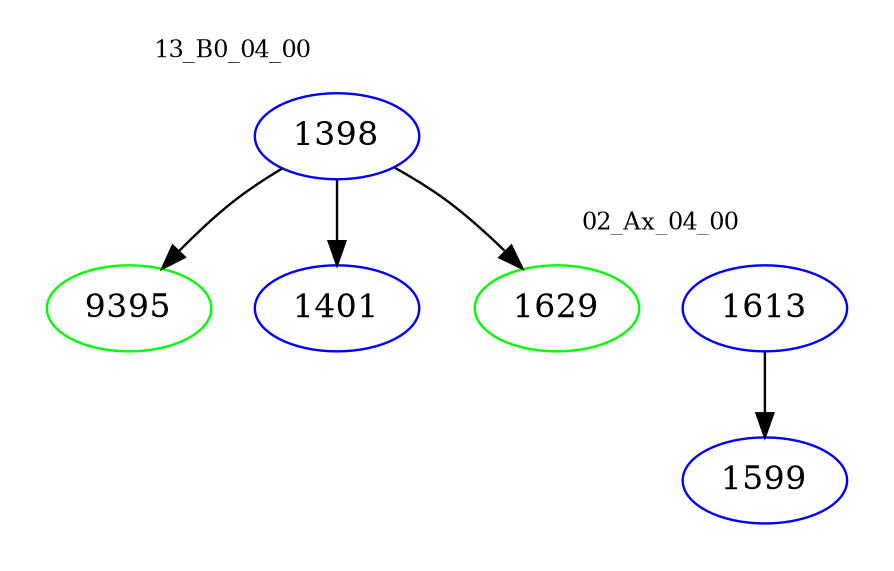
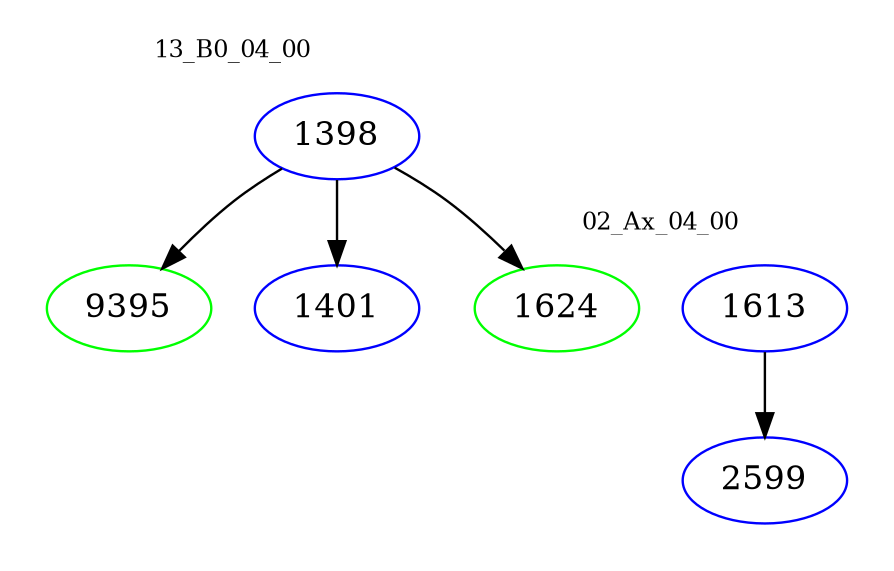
node "1629": label "1629" -> "1624"
node "1599": label "1599" -> "2599"
